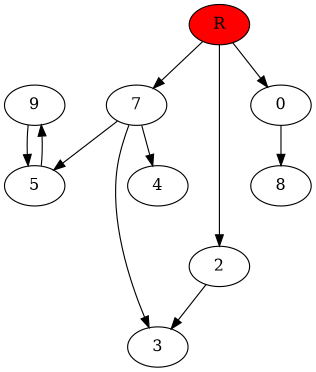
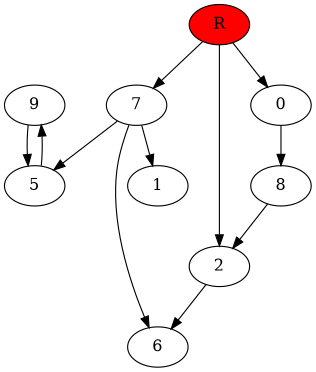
node "4": label "4" -> "1"
edge "8" -> "2": added
node "3": label "3" -> "6"
